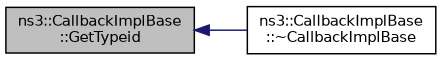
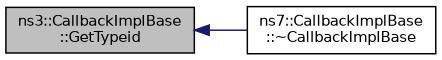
node "ns3::CallbackImplBase ::~CallbackImplBase": label "ns3::CallbackImplBase ::~CallbackImplBase" -> "ns7::CallbackImplBase ::~CallbackImplBase"
